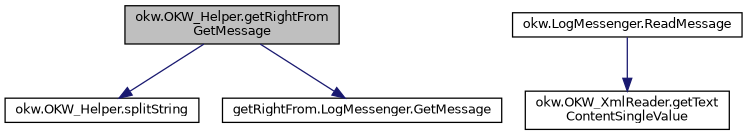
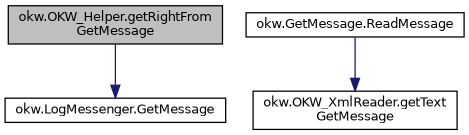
node "okw.LogMessenger.ReadMessage": label "okw.LogMessenger.ReadMessage" -> "okw.GetMessage.ReadMessage"
node "okw.OKW_Helper.splitString": removed
node "getRightFrom.LogMessenger.GetMessage": label "getRightFrom.LogMessenger.GetMessage" -> "okw.LogMessenger.GetMessage"
node "okw.OKW_XmlReader.getText ContentSingleValue": label "okw.OKW_XmlReader.getText ContentSingleValue" -> "okw.OKW_XmlReader.getText GetMessage"
